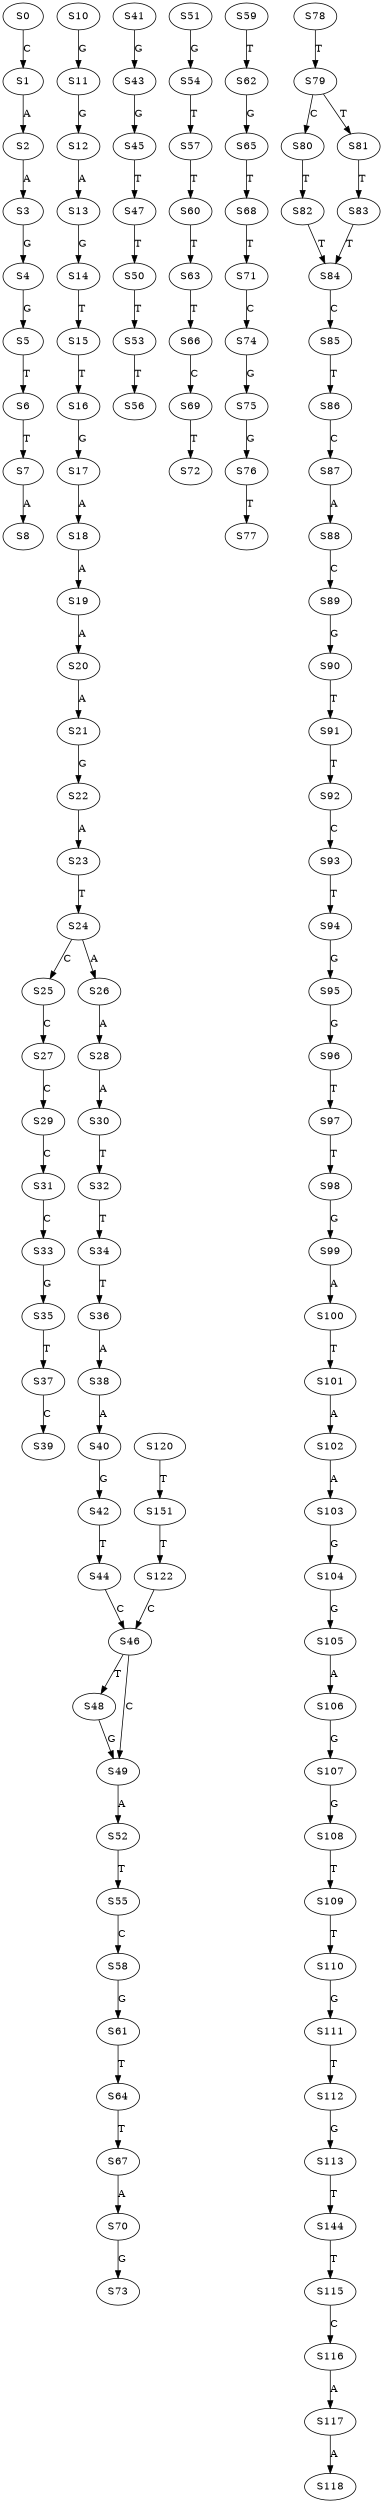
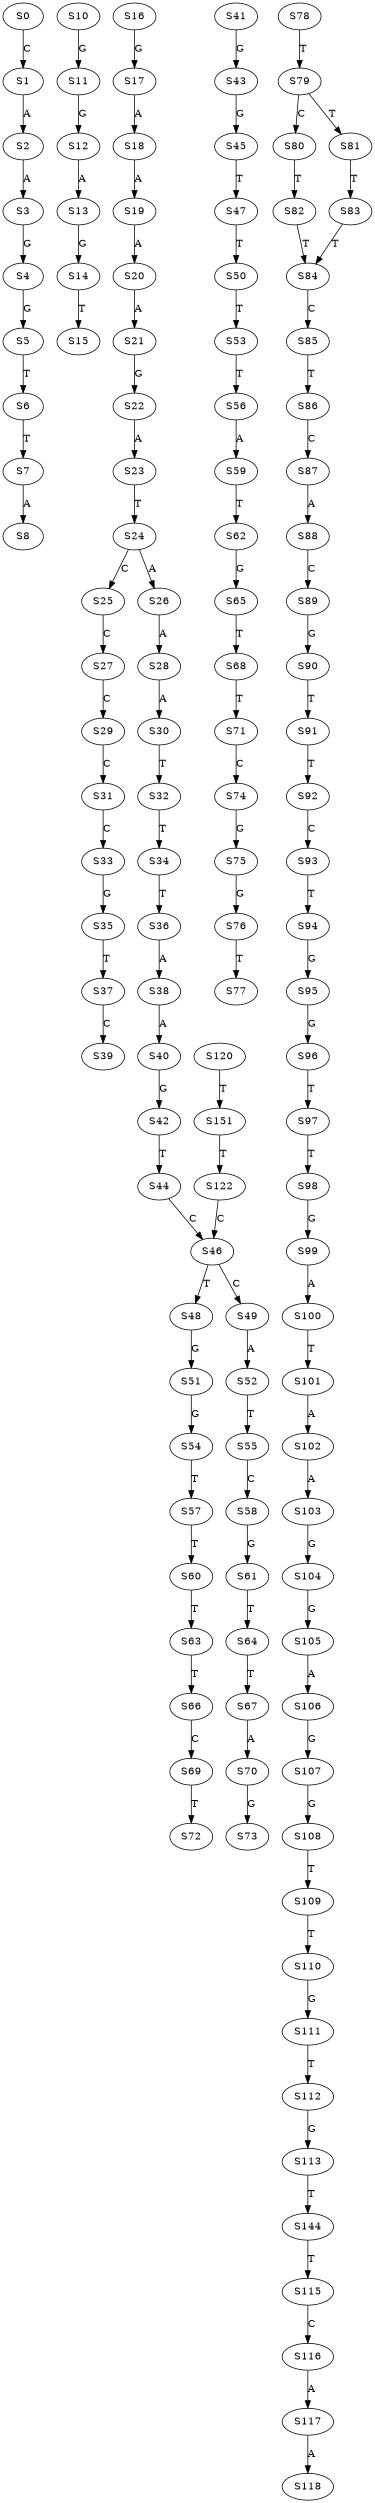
edge "S15" -> "S16": removed, label "T"
edge "S56" -> "S59": added, label "A"
edge "S48" -> "S49": now "S48" -> "S51"
